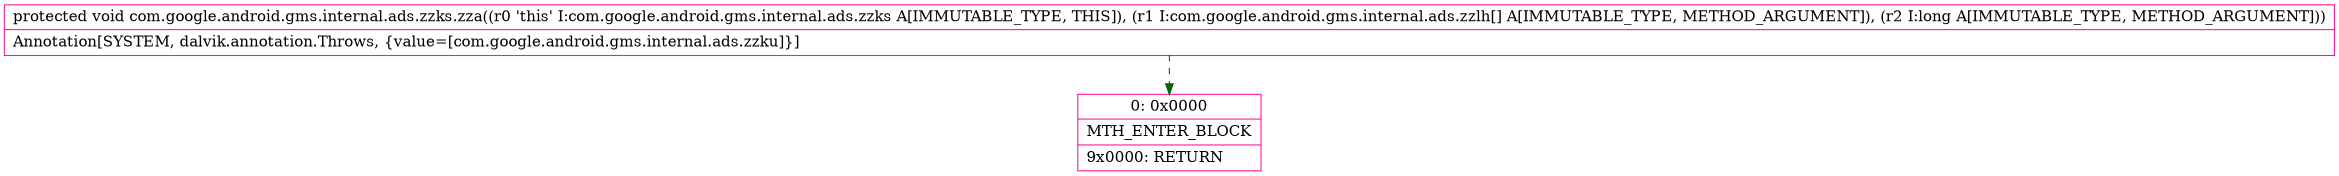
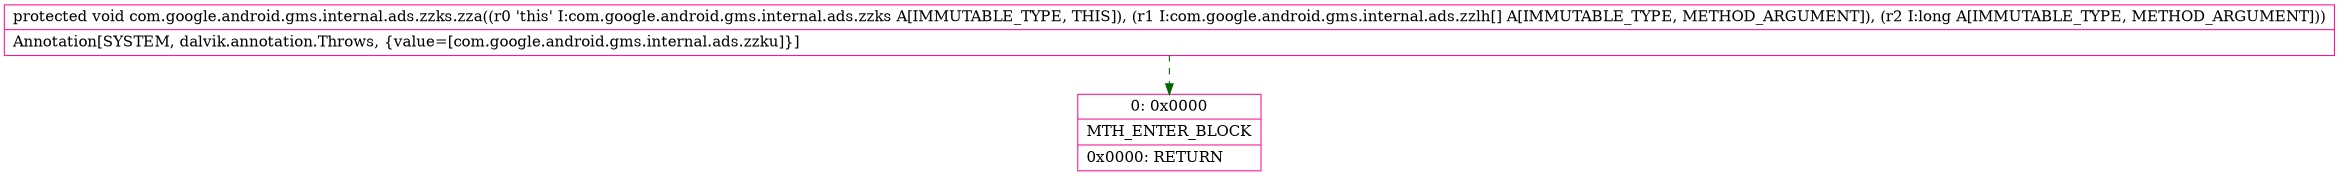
node "0: 0x0000": text "9x0000: RETURN" -> "0x0000: RETURN"
